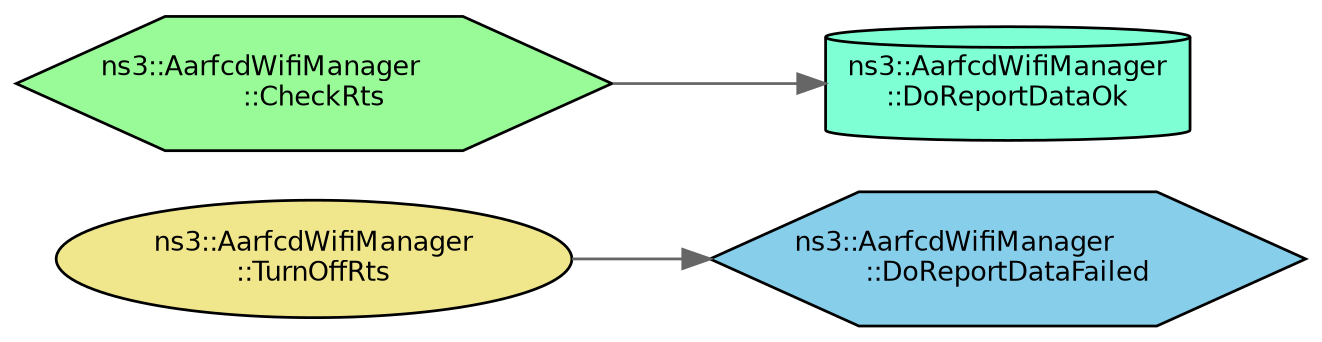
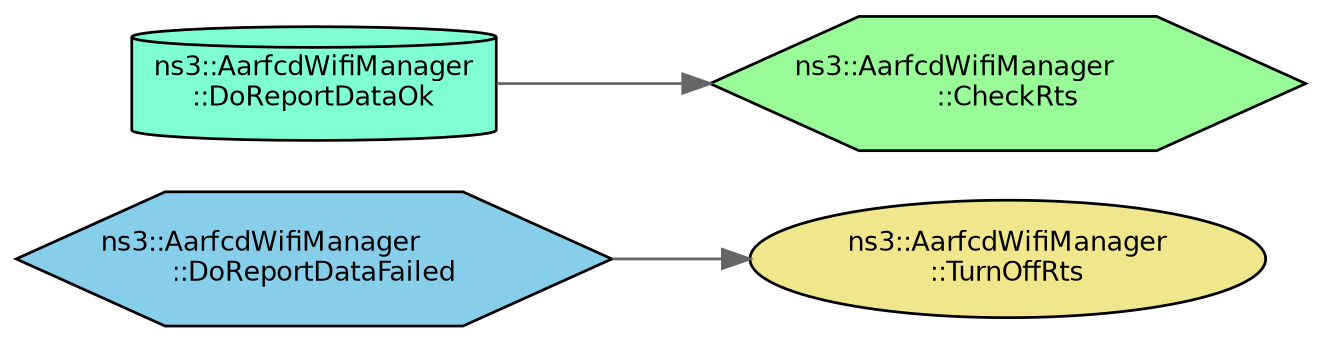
edge "ns3::AarfcdWifiManager ::CheckRts" -> "ns3::AarfcdWifiManager ::DoReportDataOk": reversed
edge "ns3::AarfcdWifiManager ::TurnOffRts" -> "ns3::AarfcdWifiManager ::DoReportDataFailed": reversed
